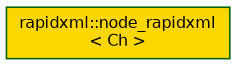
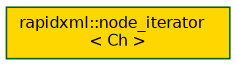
node "rapidxml::node_rapidxml < Ch >": label "rapidxml::node_rapidxml < Ch >" -> "rapidxml::node_iterator < Ch >"
